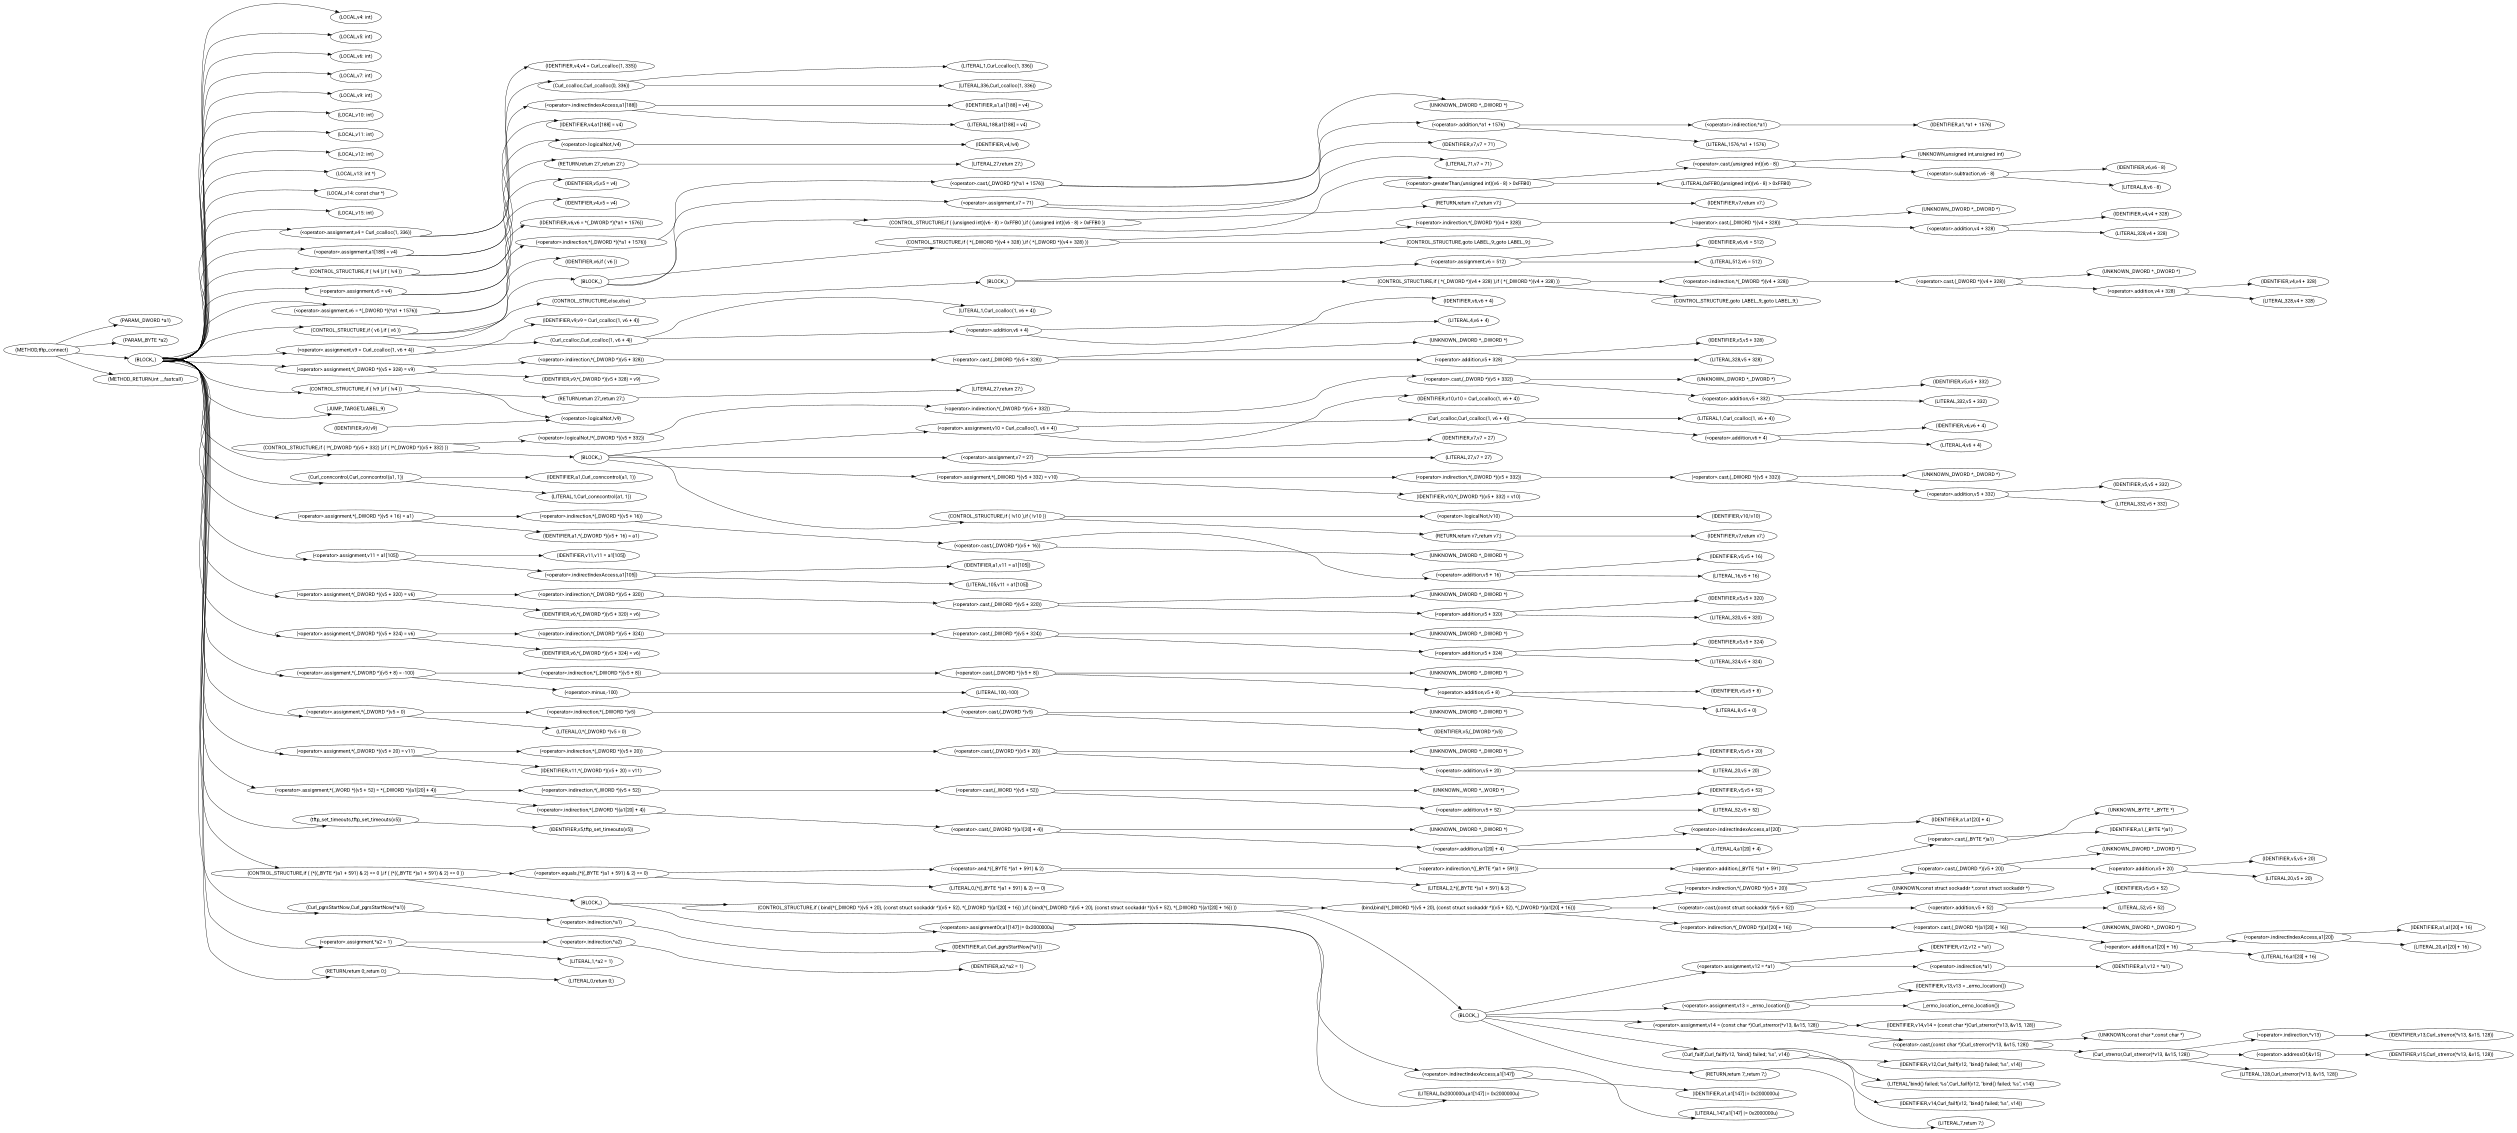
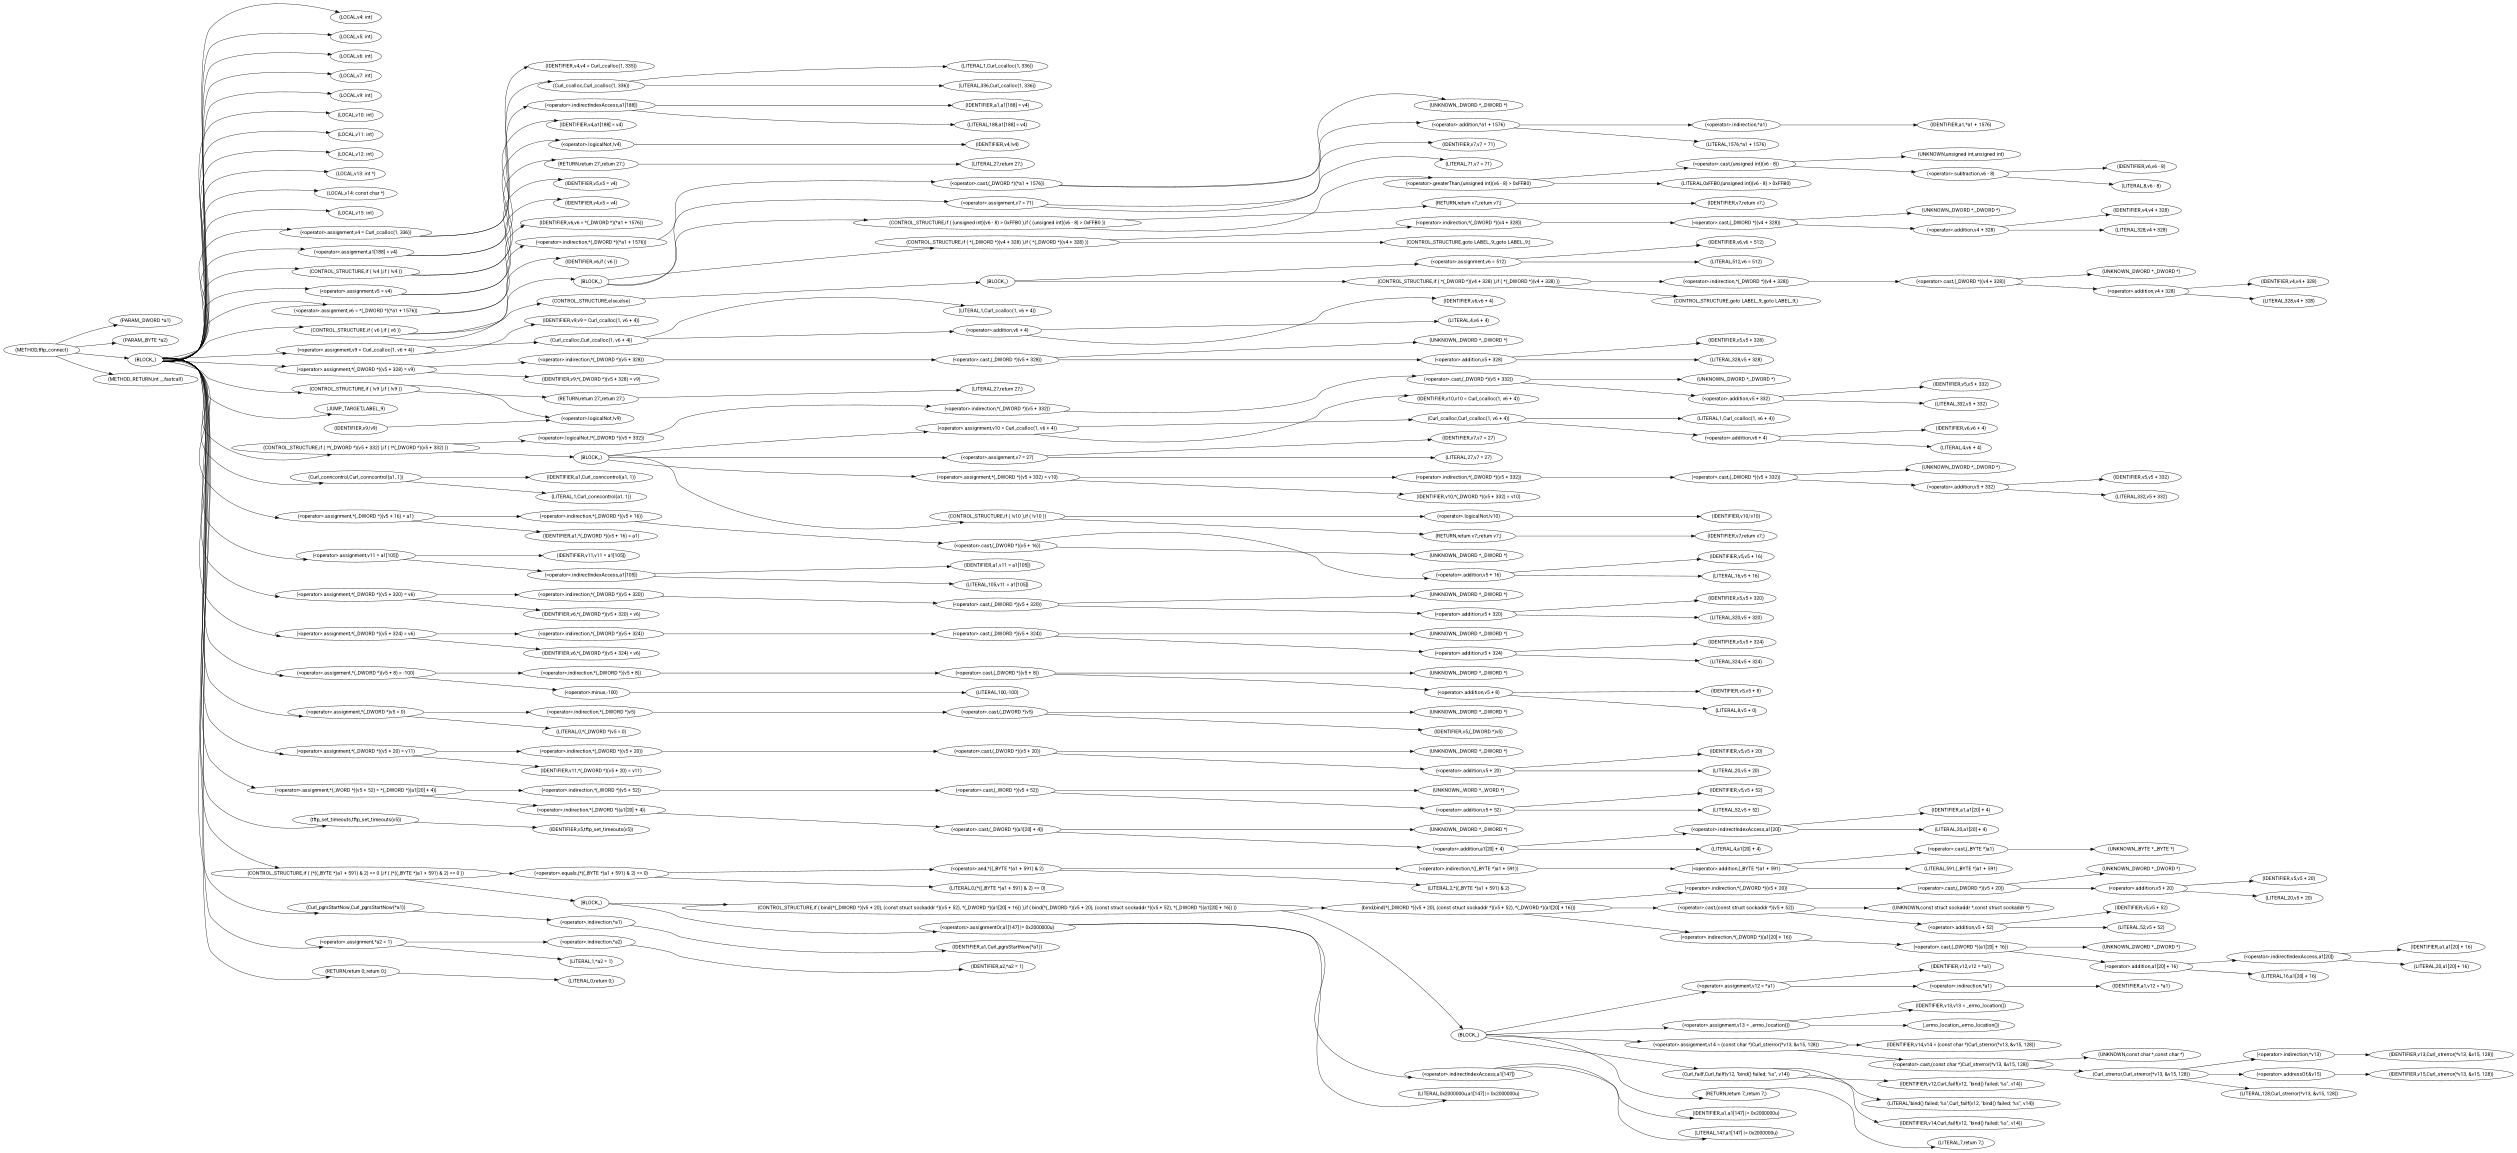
node "(Curl_ccalloc,Curl_ccalloc(0, 336))": label "(Curl_ccalloc,Curl_ccalloc(0, 336))" -> "(Curl_ccalloc,Curl_ccalloc(1, 336))"
node "(CONTROL_STRUCTURE,if ( !v9 ),if ( !v4 ))": label "(CONTROL_STRUCTURE,if ( !v9 ),if ( !v4 ))" -> "(CONTROL_STRUCTURE,if ( !v9 ),if ( !v9 ))"
node "(LITERAL,20,a1[20] + 4)": added
node "(IDENTIFIER,a1,(_BYTE *)a1)": removed
node "(LITERAL,591,(_BYTE *)a1 + 591)": added
